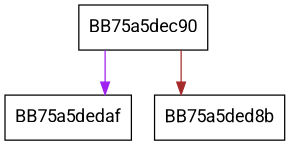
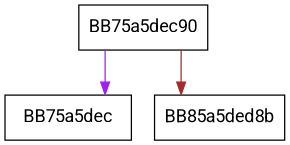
node "BB75a5dedaf": label "BB75a5dedaf" -> "BB75a5dec"
node "BB75a5ded8b": label "BB75a5ded8b" -> "BB85a5ded8b"
